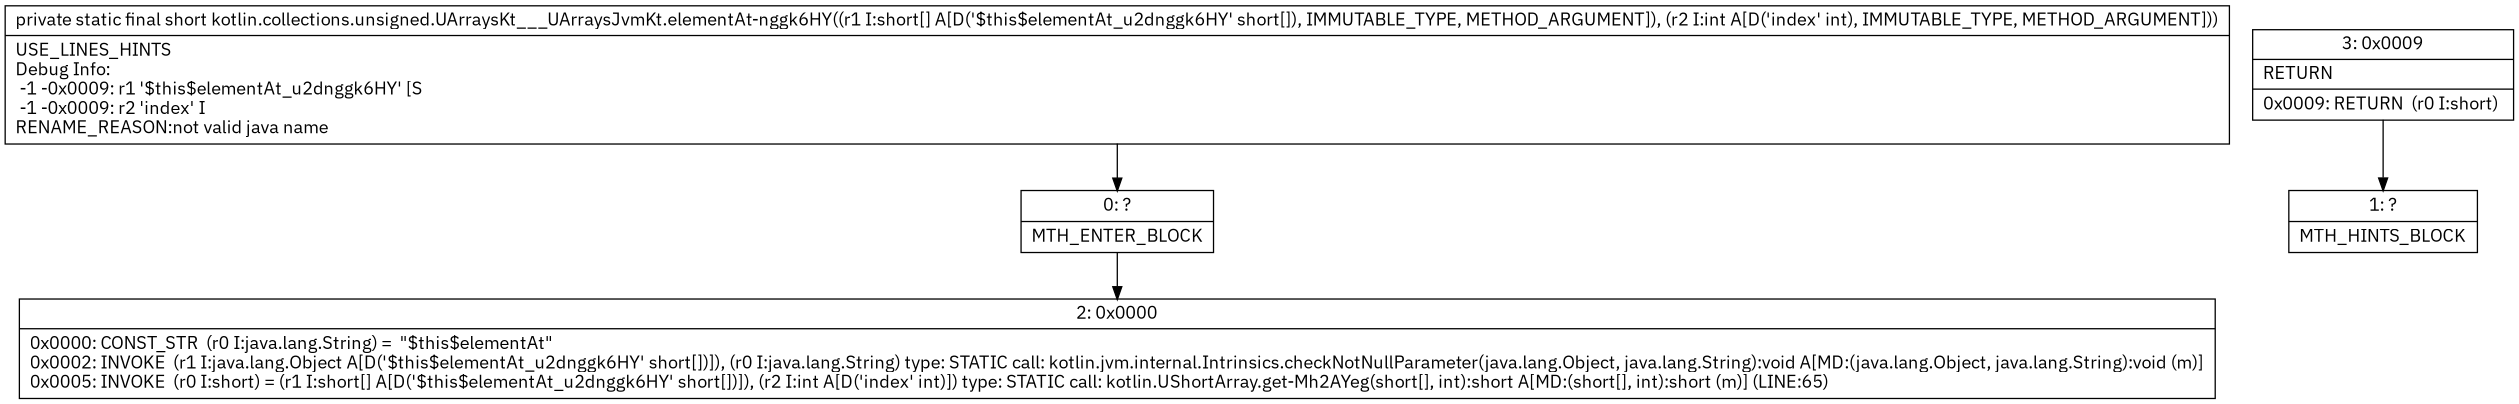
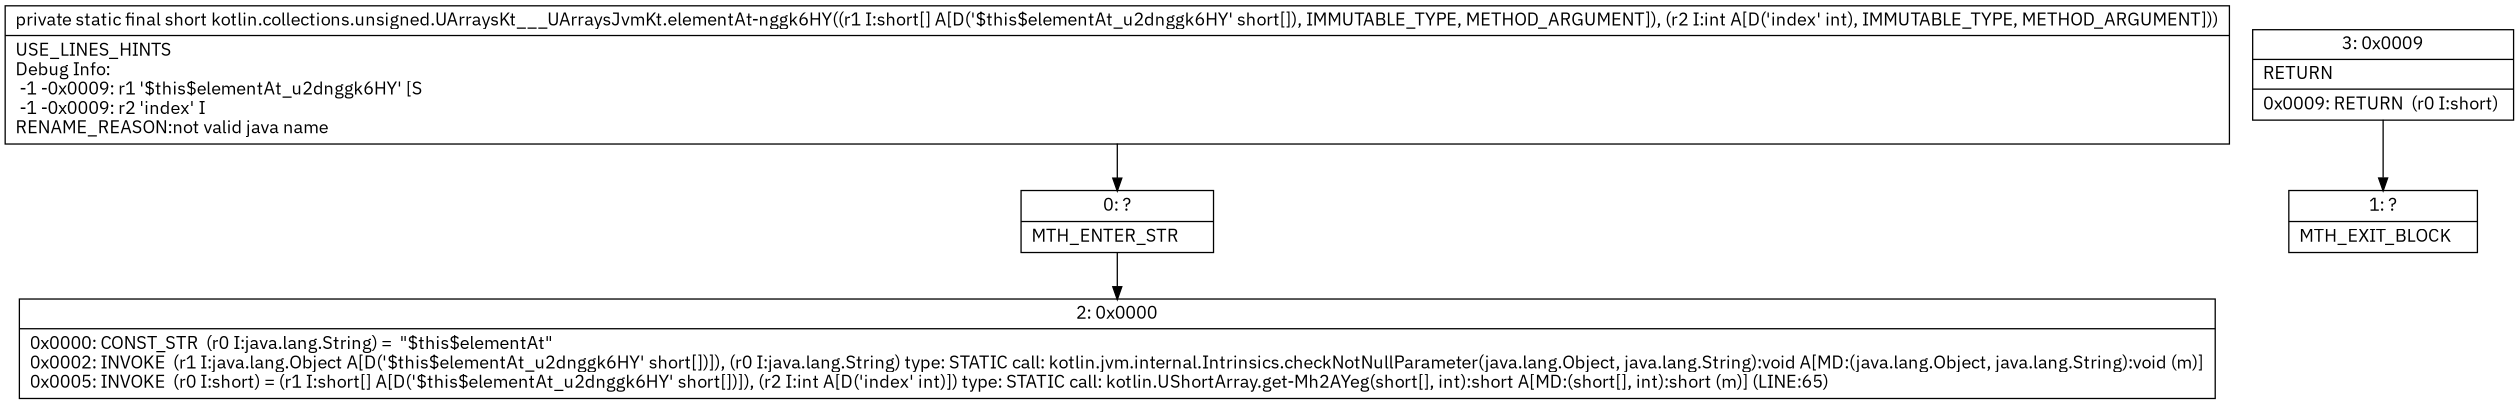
node "0: ?": text "MTH_ENTER_BLOCK" -> "MTH_ENTER_STR"
node "1: ?": text "MTH_HINTS_BLOCK" -> "MTH_EXIT_BLOCK"
